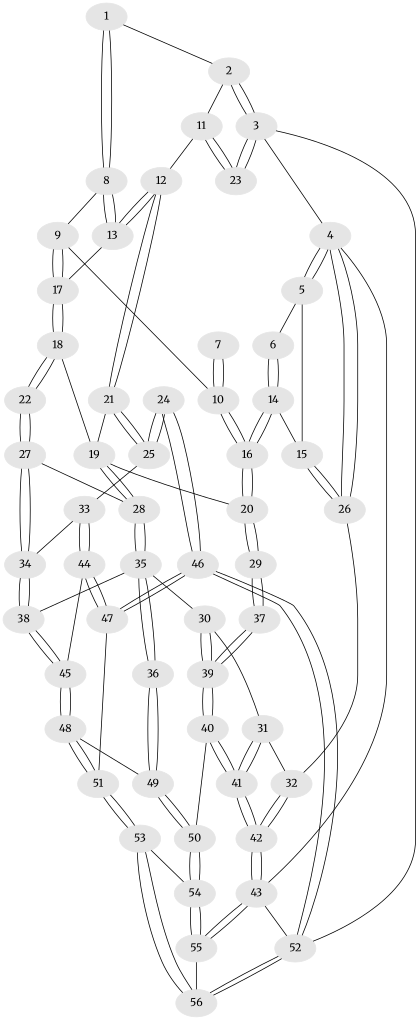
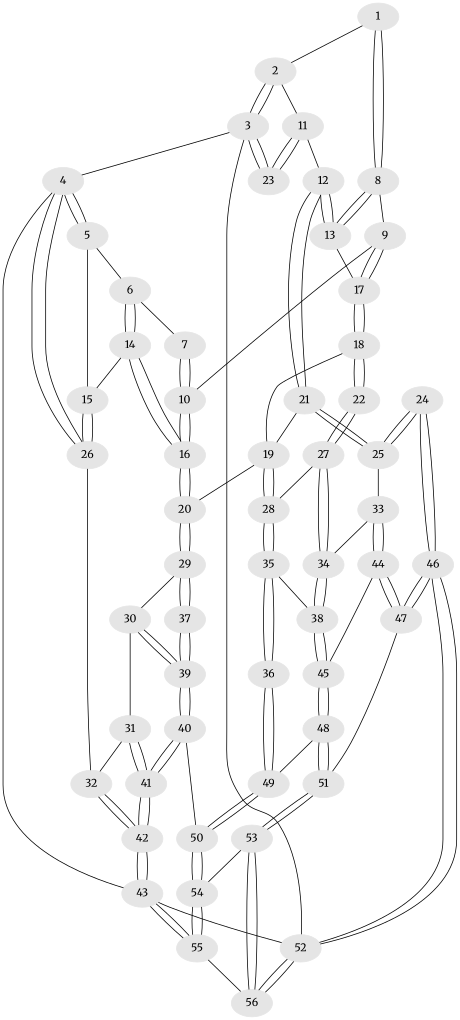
edge "6" -- "7": added
edge "35" -- "30": now "29" -- "30"
